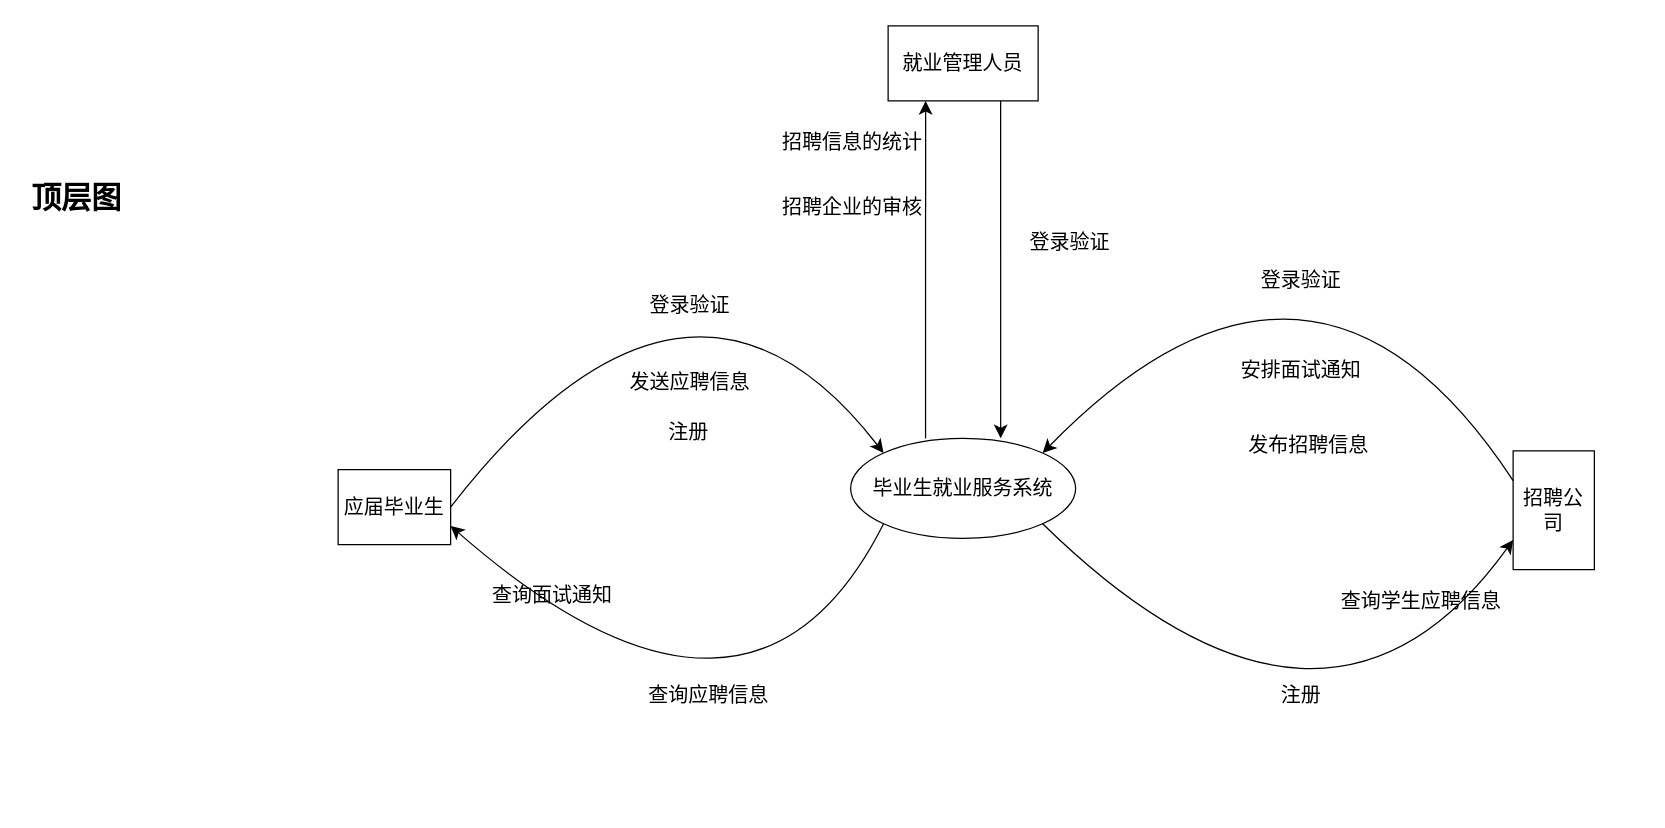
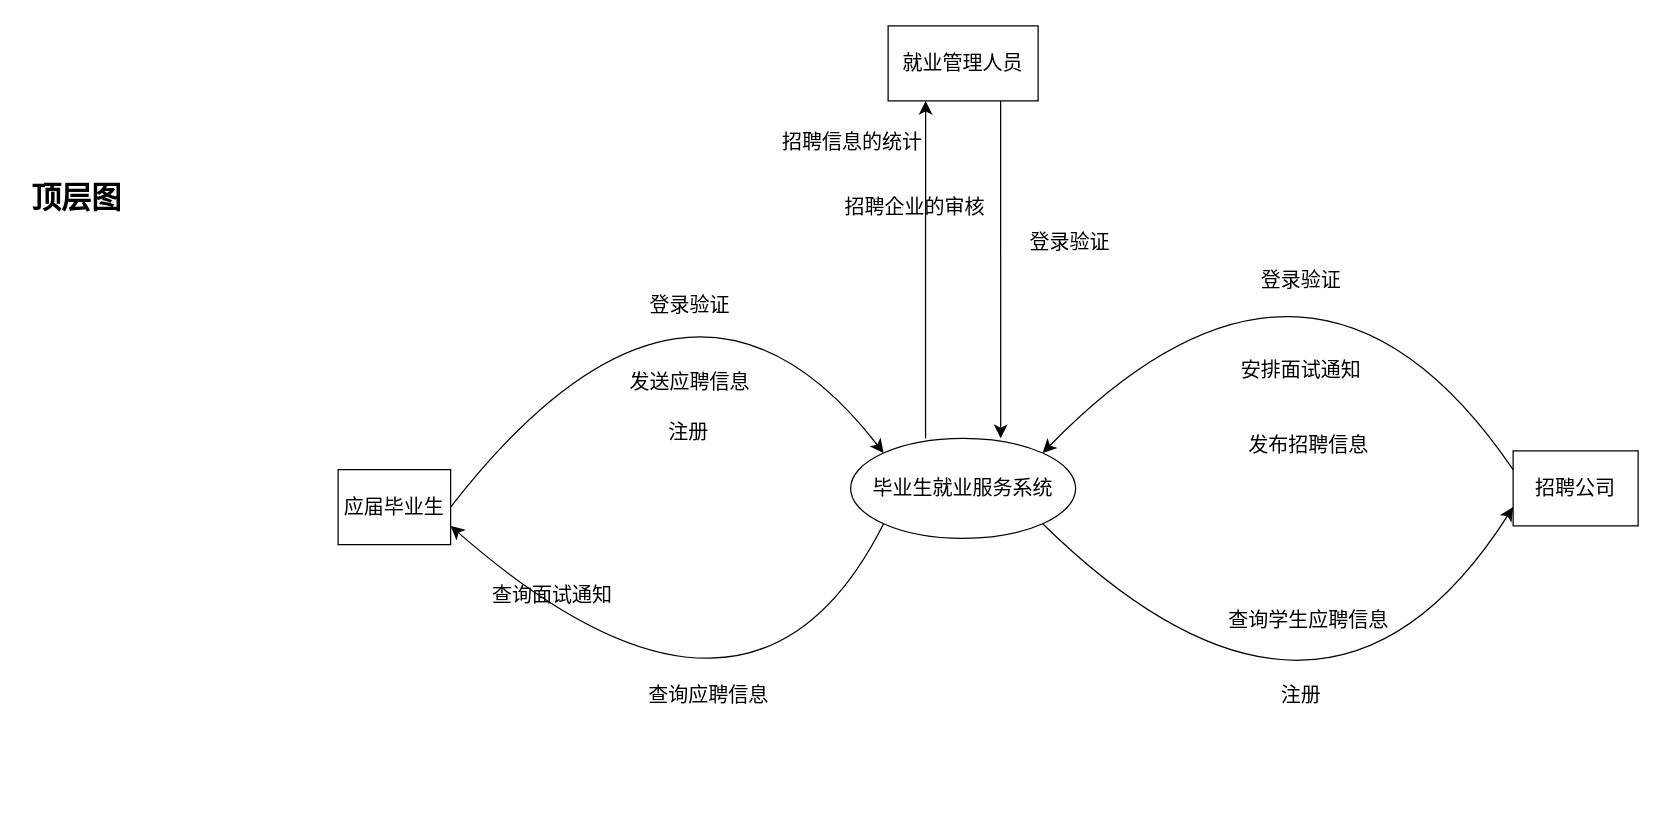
node "招聘企业的审核": moved (852, 207) -> (914, 207)
node "招聘公司": size 81x119 -> 125x75
node "查询学生应聘信息": moved (1421, 601) -> (1308, 619)
